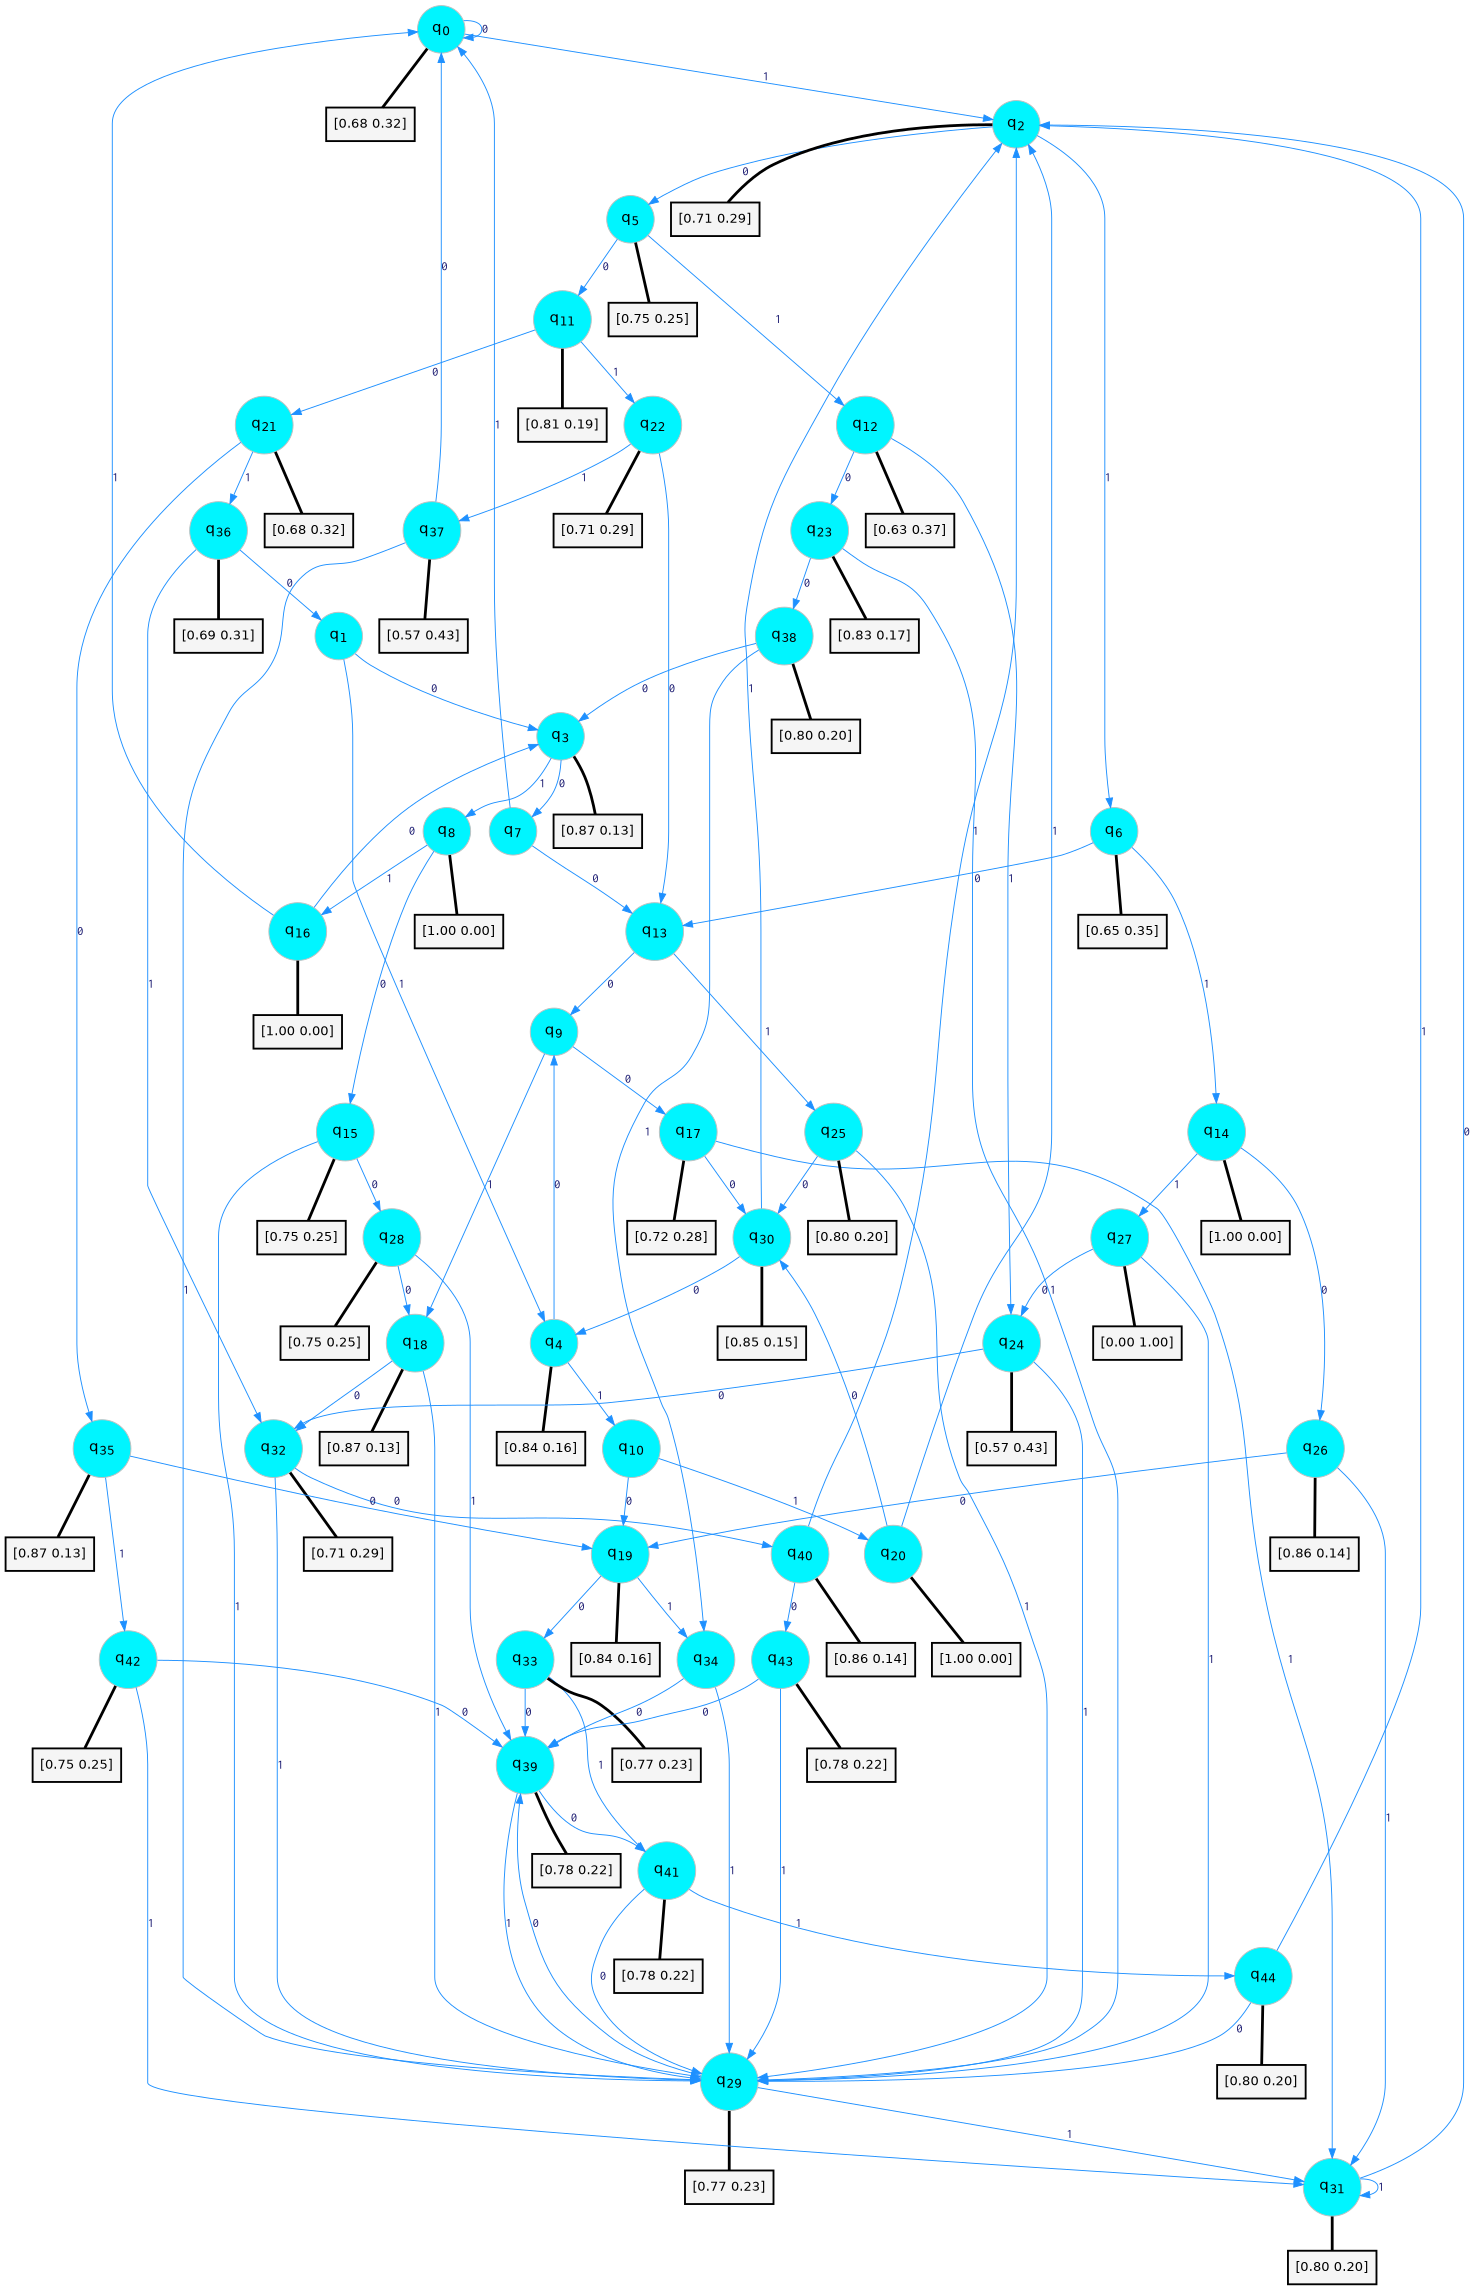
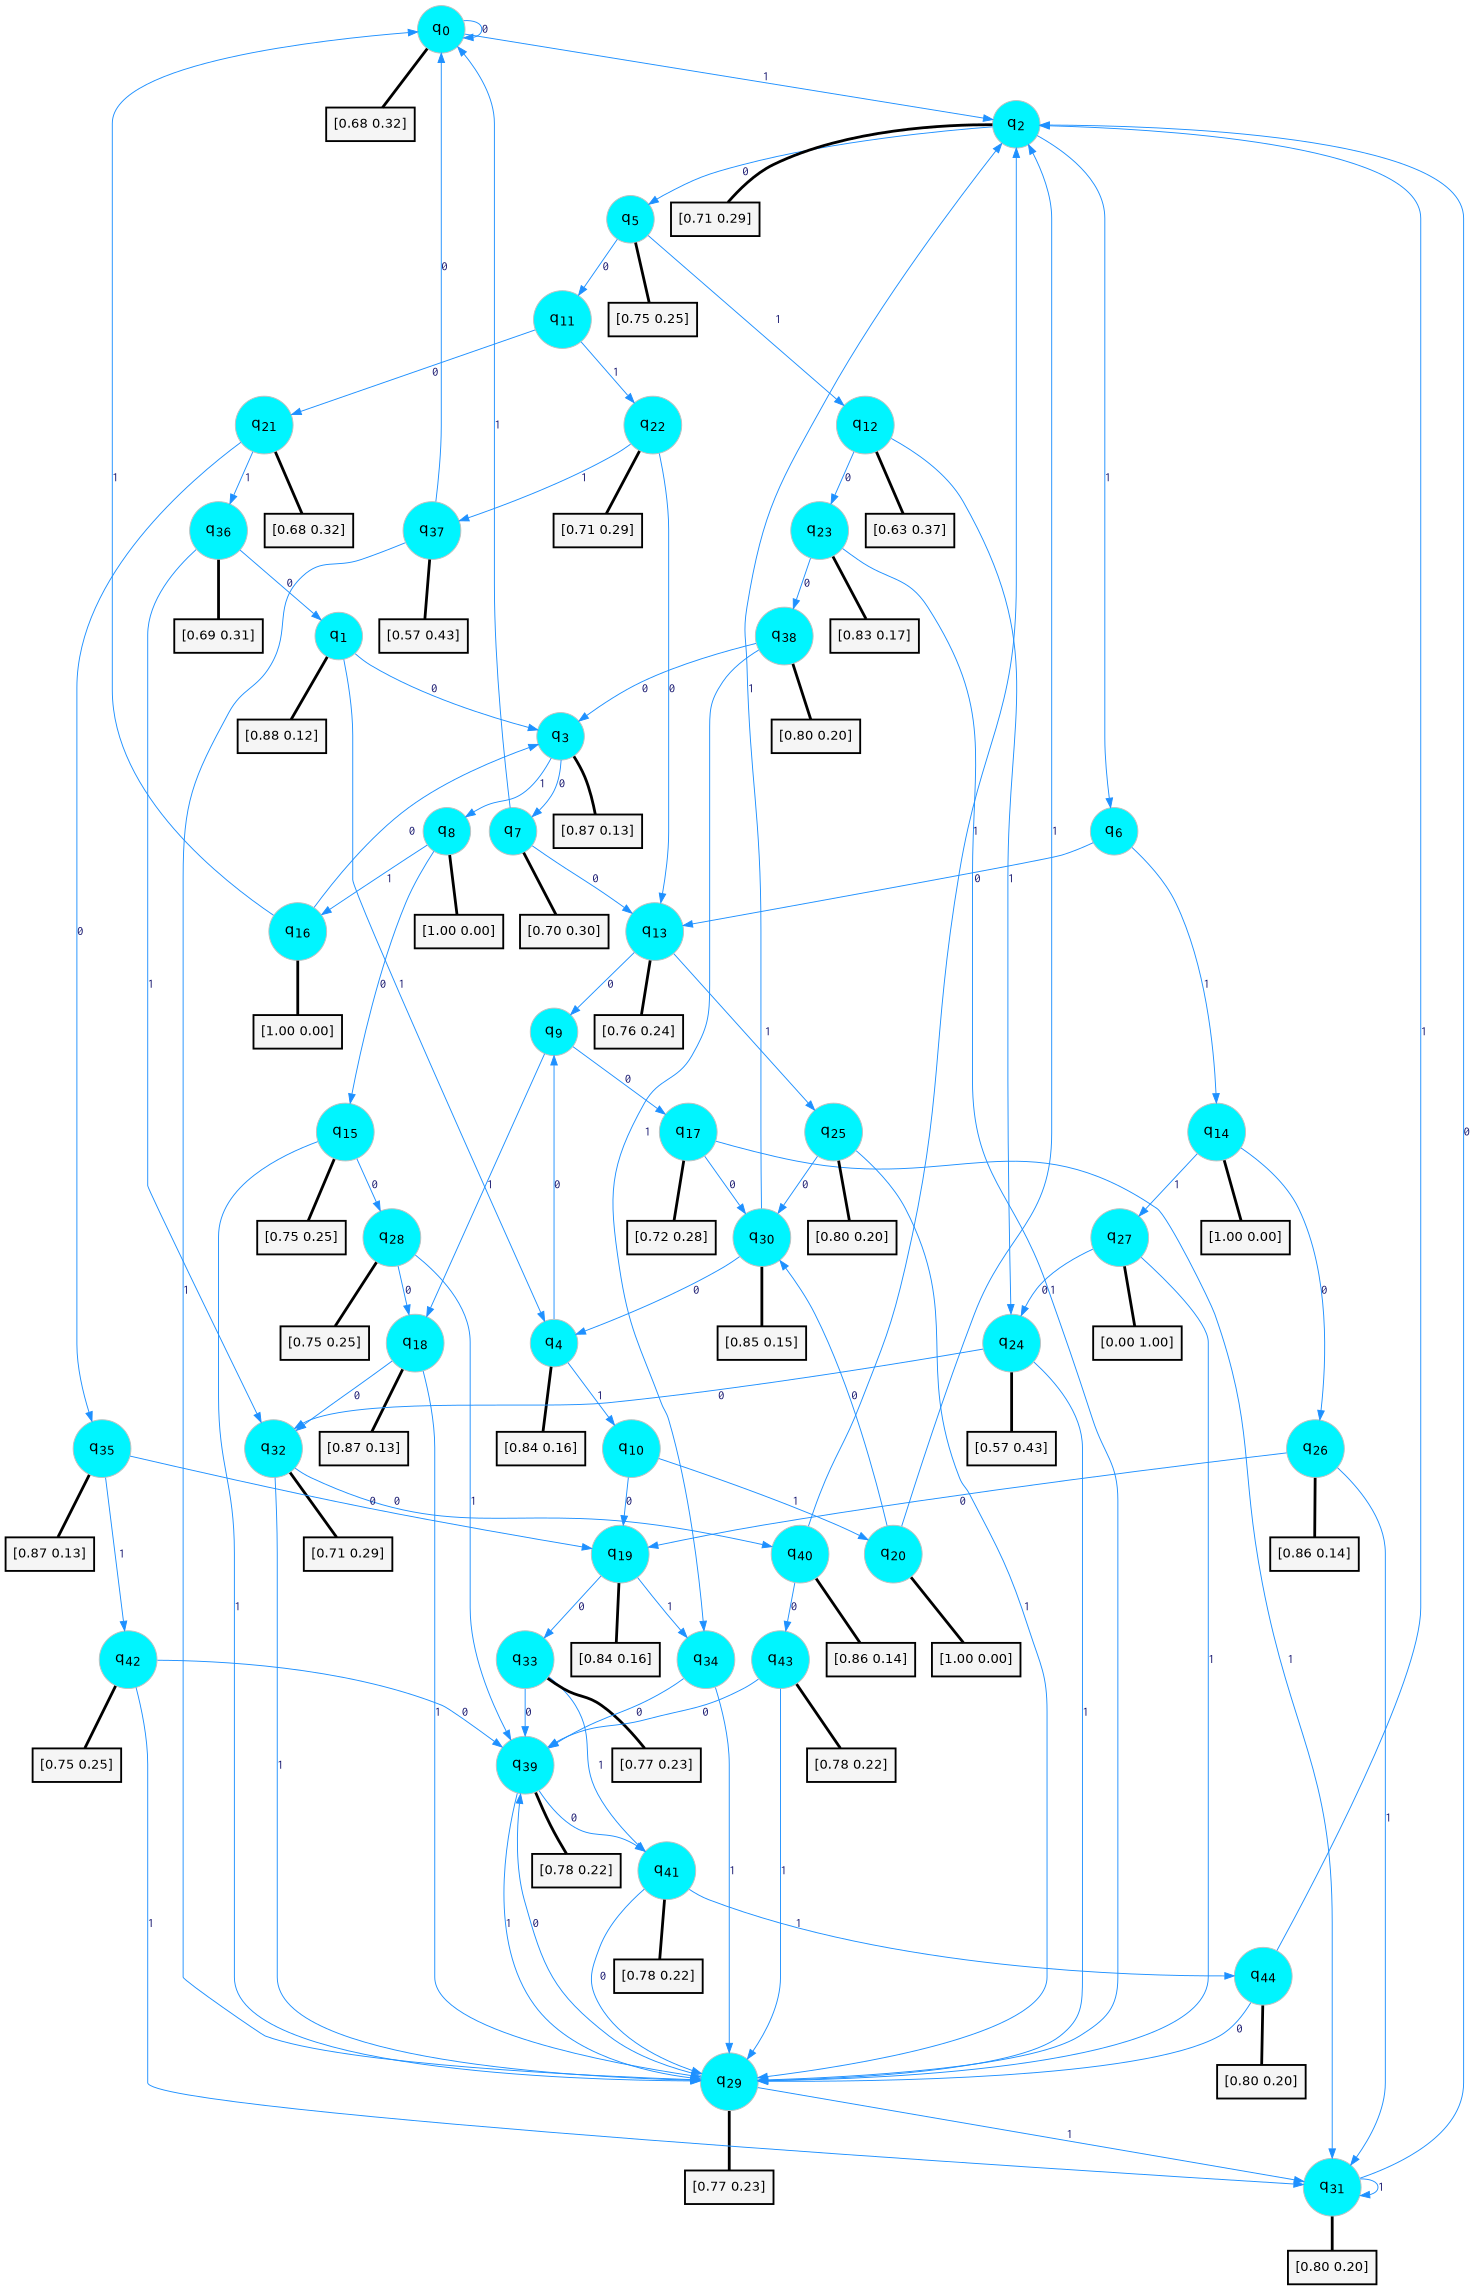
node "[0.81 0.19]": removed
node "[0.88 0.12]": added
node "[0.70 0.30]": added
node "[0.65 0.35]": removed
node "[0.76 0.24]": added
